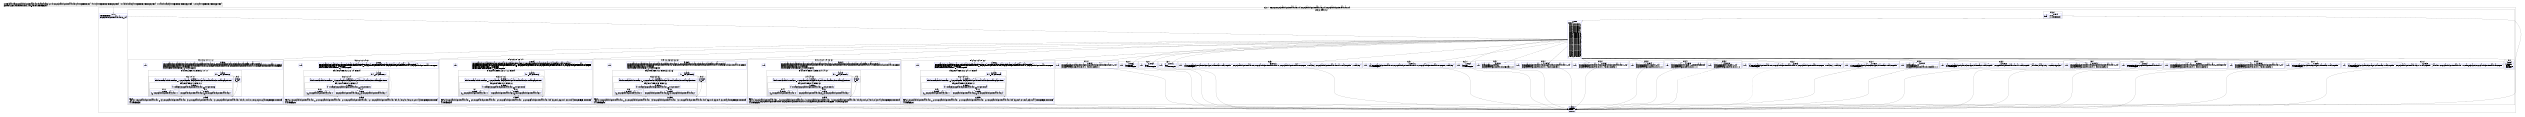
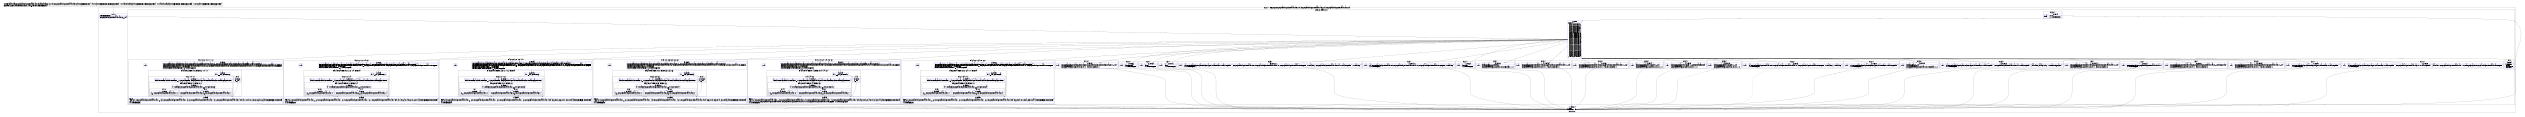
node "7: 0x0030": text "SYNTHETIC" -> "ORIG"
